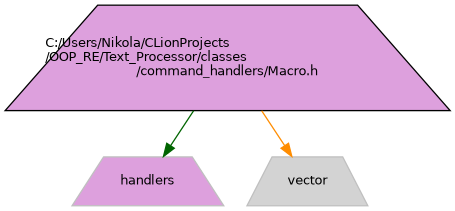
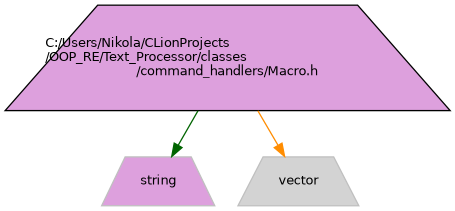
node "handlers": label "handlers" -> "string"
